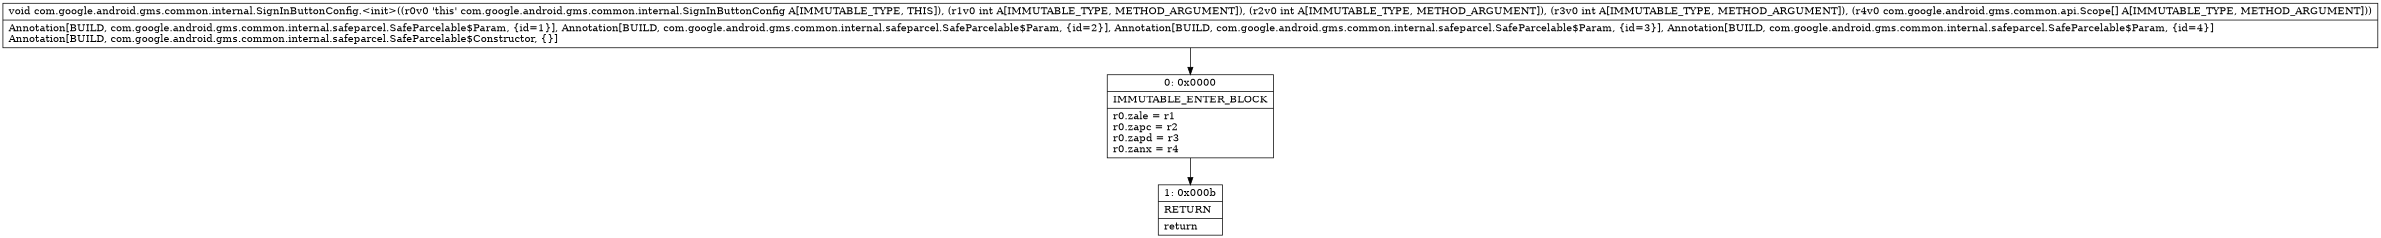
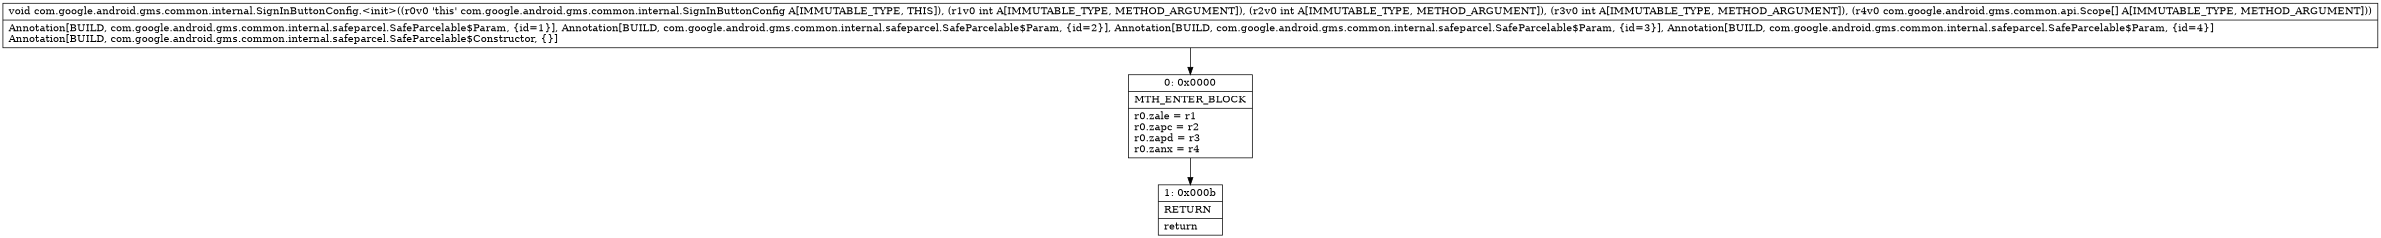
node "0: 0x0000": text "IMMUTABLE_ENTER_BLOCK" -> "MTH_ENTER_BLOCK"
